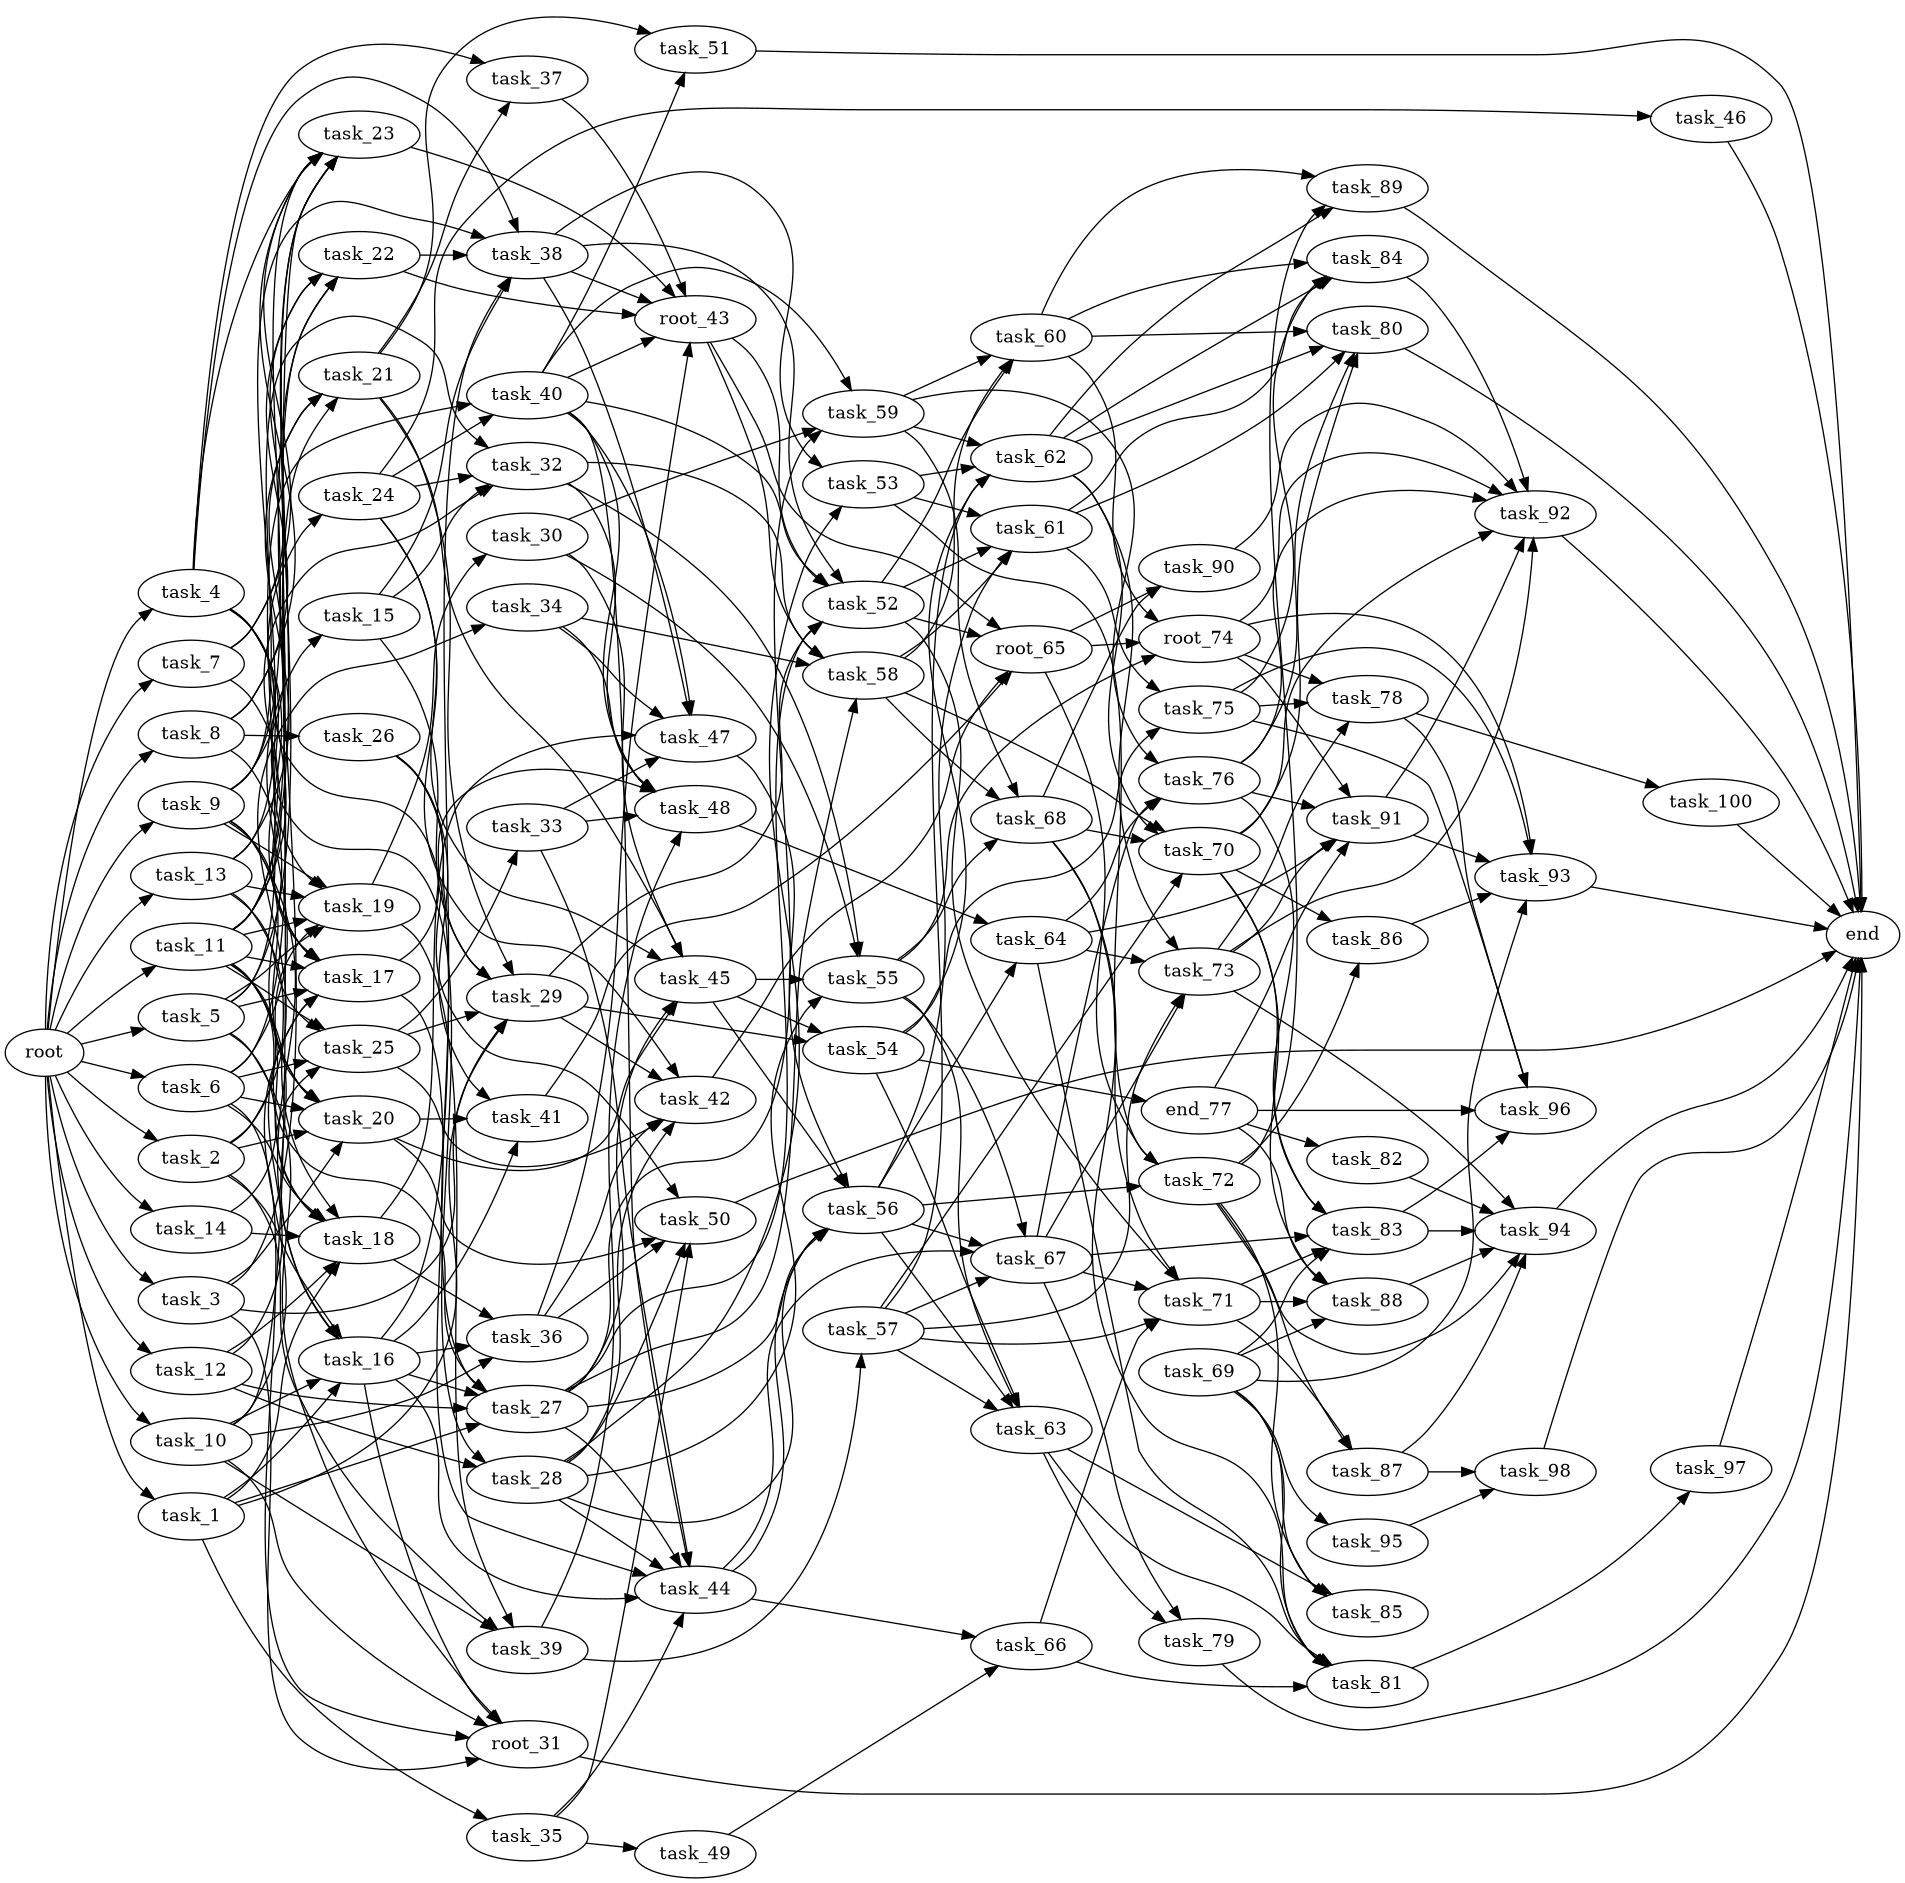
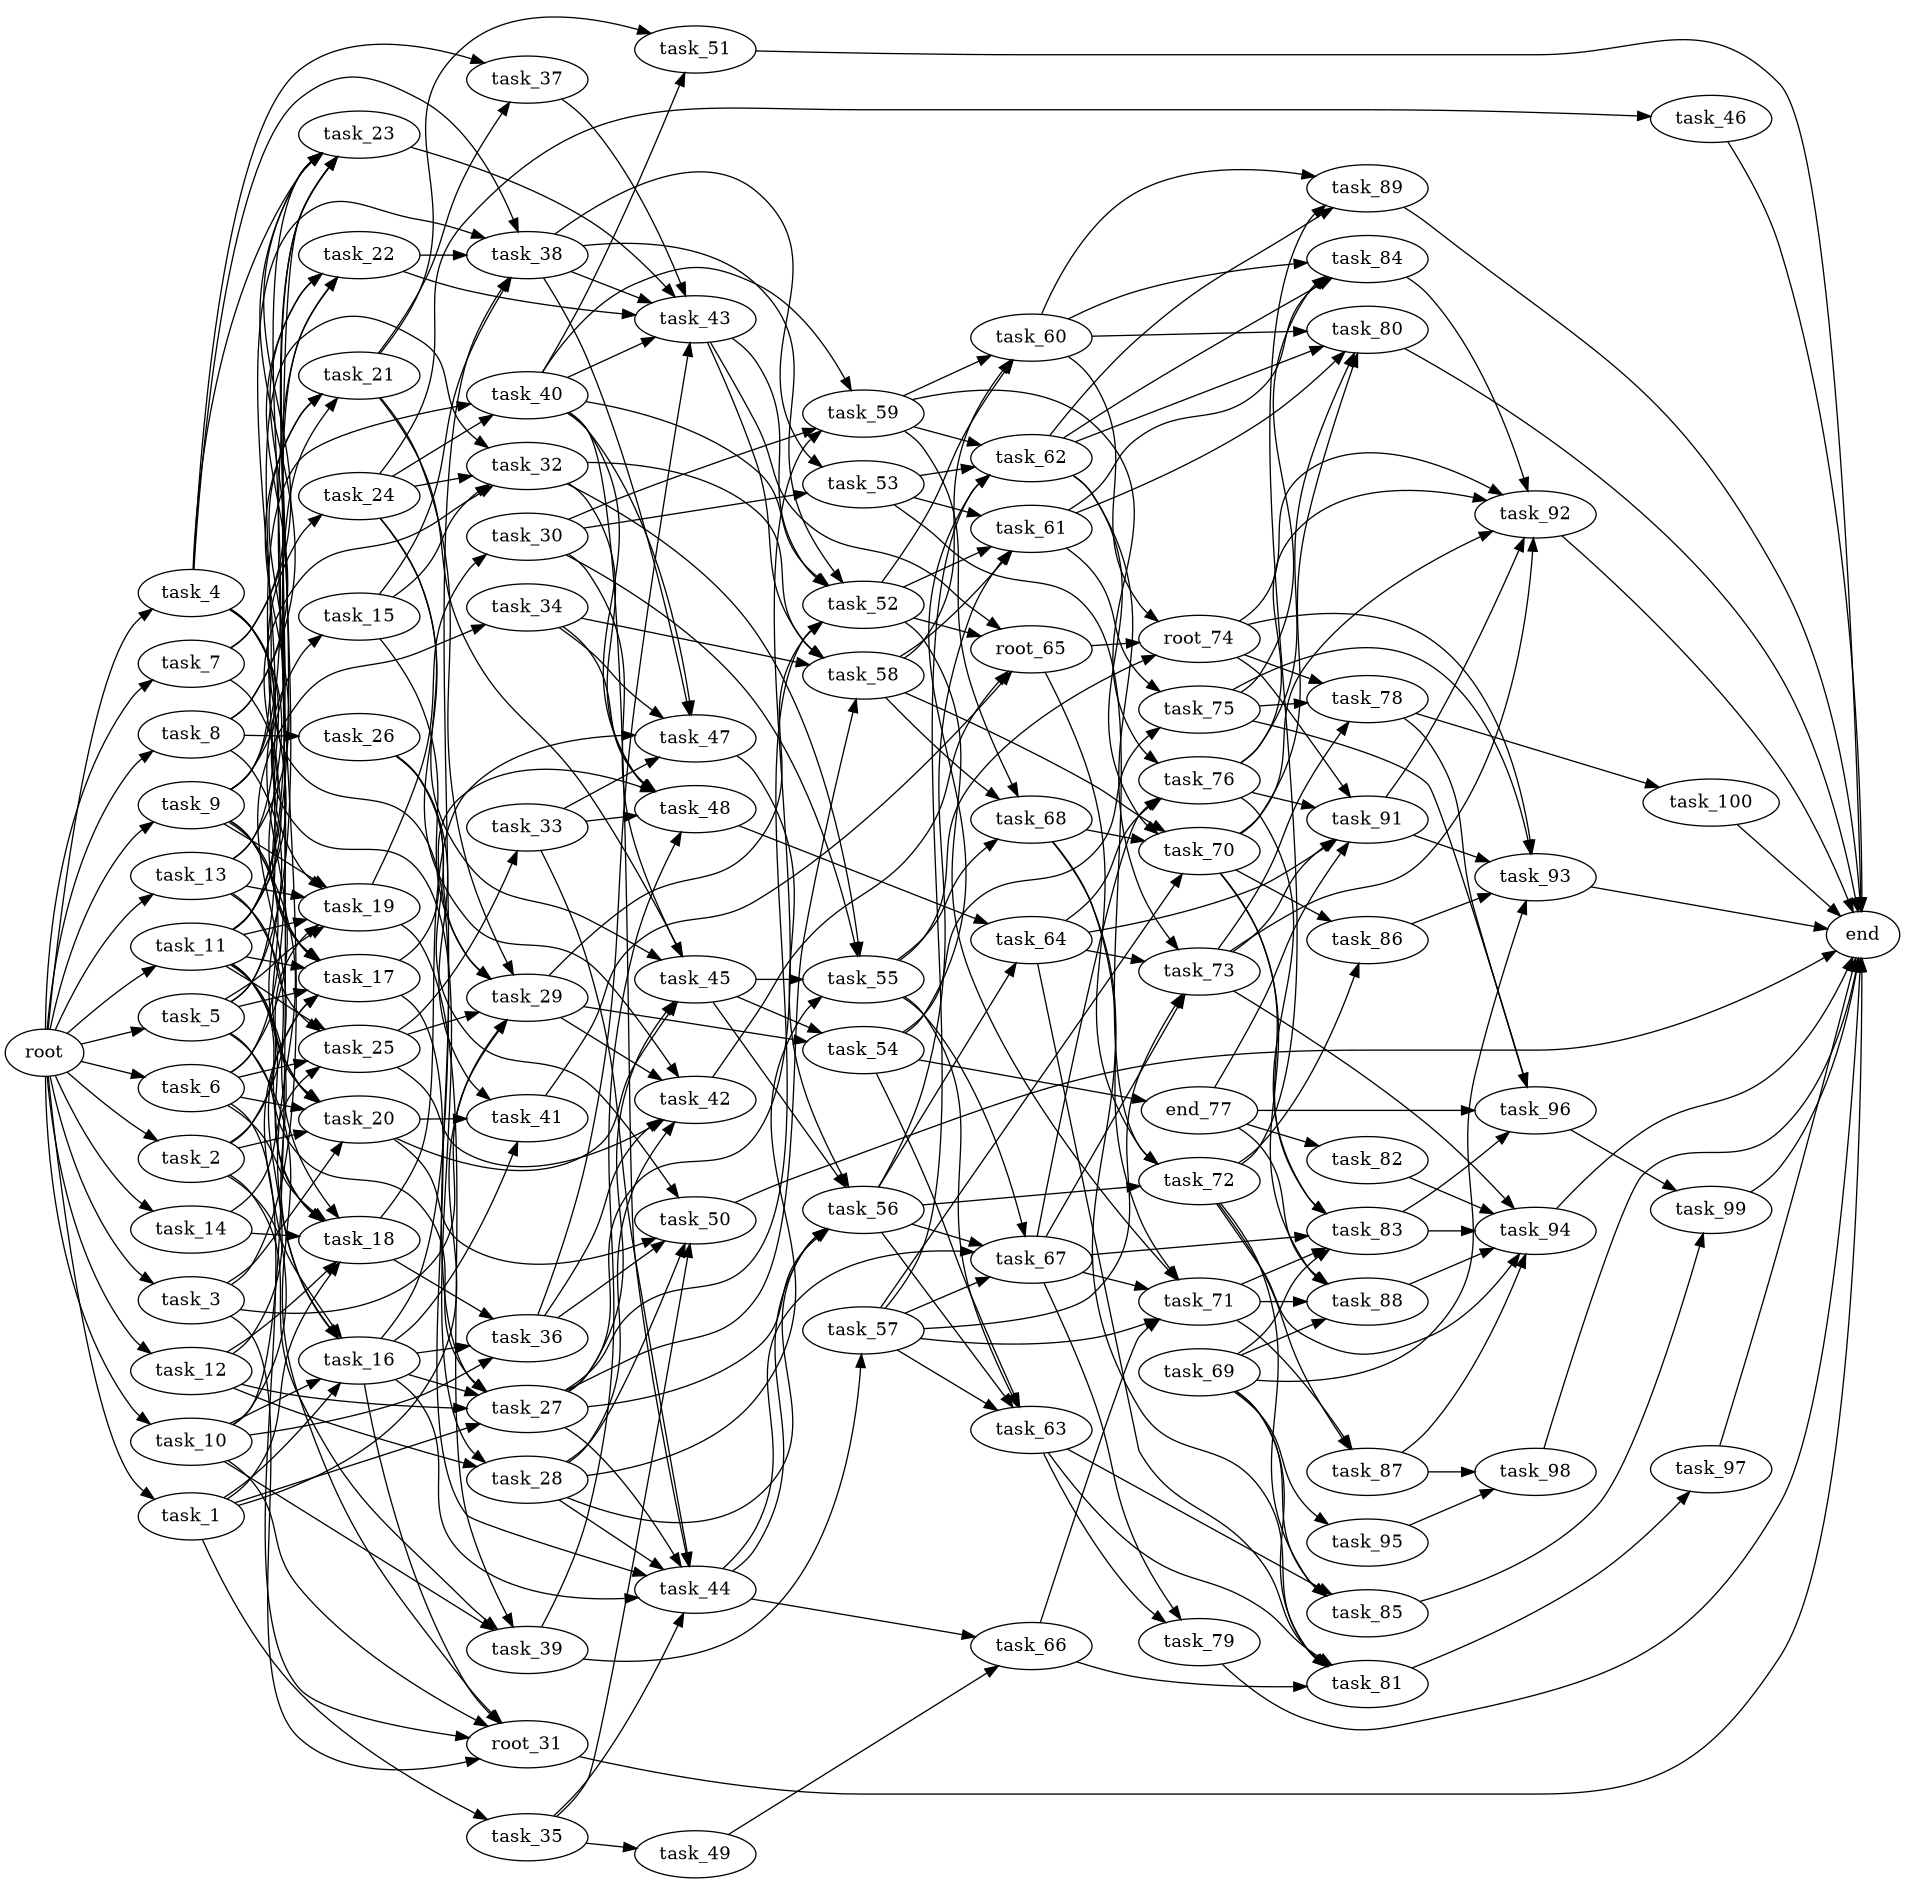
node "root_43": label "root_43" -> "task_43"
node "task_90": removed
node "task_99": added
edge "task_28" -> "task_53": now "task_30" -> "task_53"
